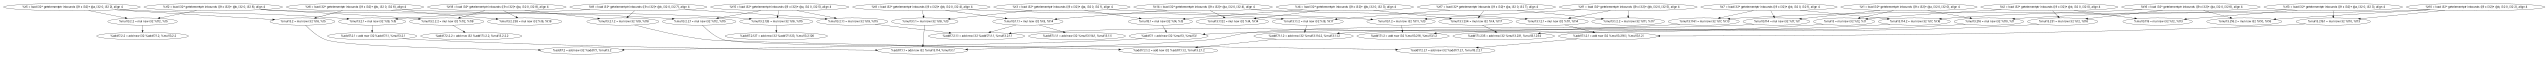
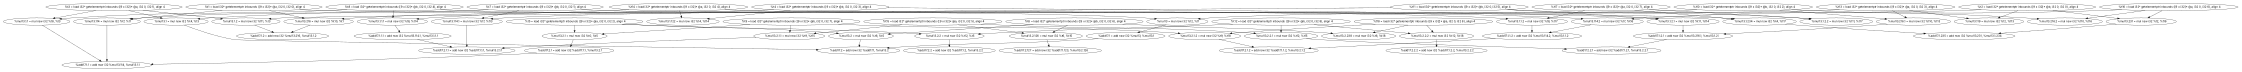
node "%mul13.2.1 = mul nsw i32 %t9, %t5": label "%mul13.2.1 = mul nsw i32 %t9, %t5" -> "%mul13.2.1 = mul nsw i32 %t0, %t5"
edge "%mul13.1.1.1 = mul nsw i32 %t8, %t14" -> "%add17.2.1.1 = add nsw i32 %add17.1.1.1, %mul13.2.1.1": now "%add17.1.1.1 = add nsw i32 %mul13.114.1, %mul13.1.1.1" -> "%add17.2.1.1 = add nsw i32 %add17.1.1.1, %mul13.2.1.1"
edge "%mul13.1 = mul nsw i32 %t4, %t3" -> "%add17.1 = add nsw i32 %mul13, %mul13.1": now "%mul13.1 = mul nsw i32 %t4, %t3" -> "%add17.2 = add nsw i32 %add17.1, %mul13.2"
